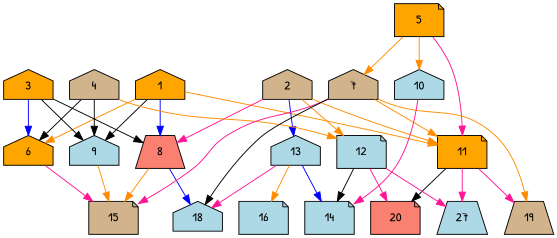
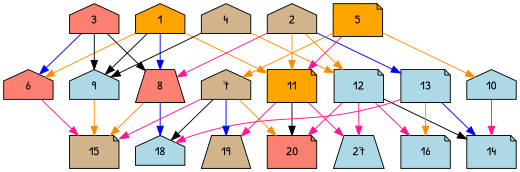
node "3": fillcolor orange -> salmon
edge "4" -> "6": removed
edge "7" -> "11": now "7" -> "20"
edge "12" -> "16": added
edge "7" -> "19": color darkorange -> blue
node "6": fillcolor orange -> salmon
node "13": shape house -> note
